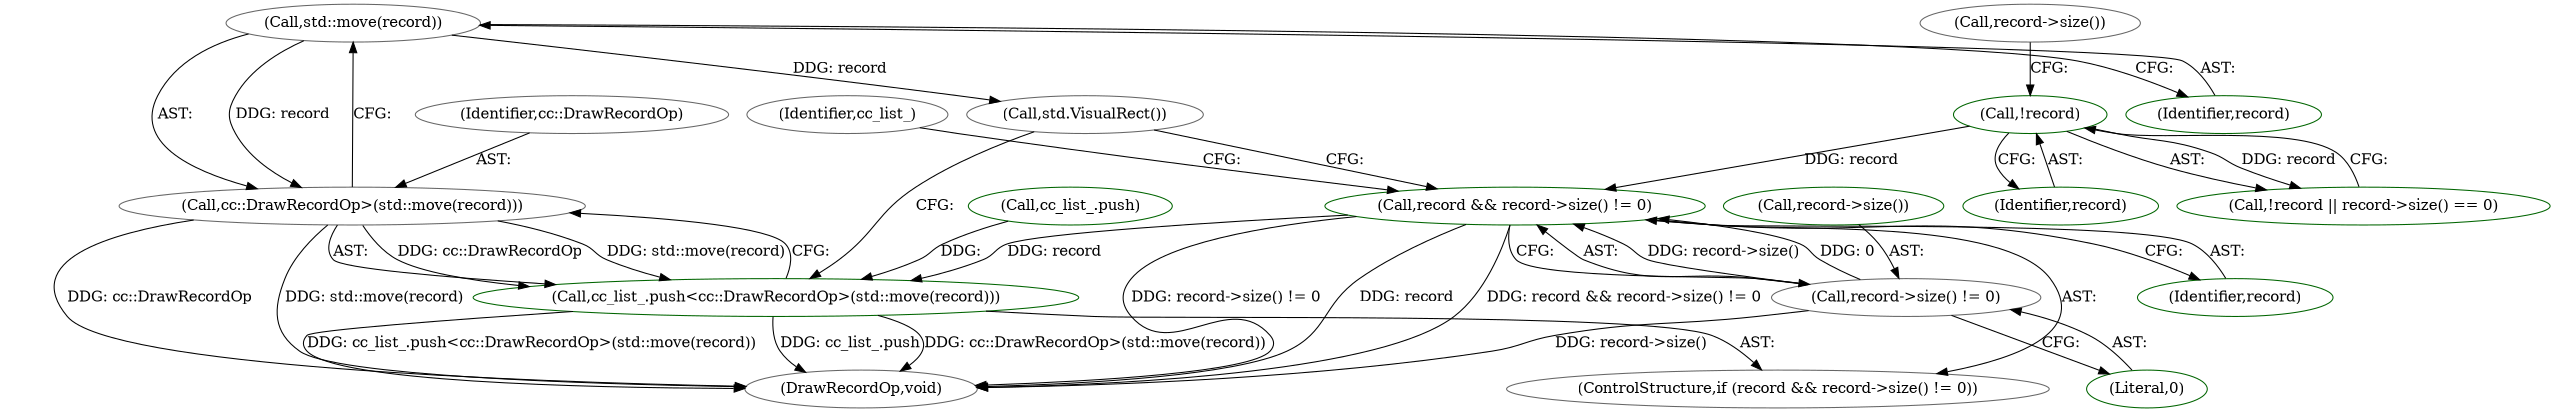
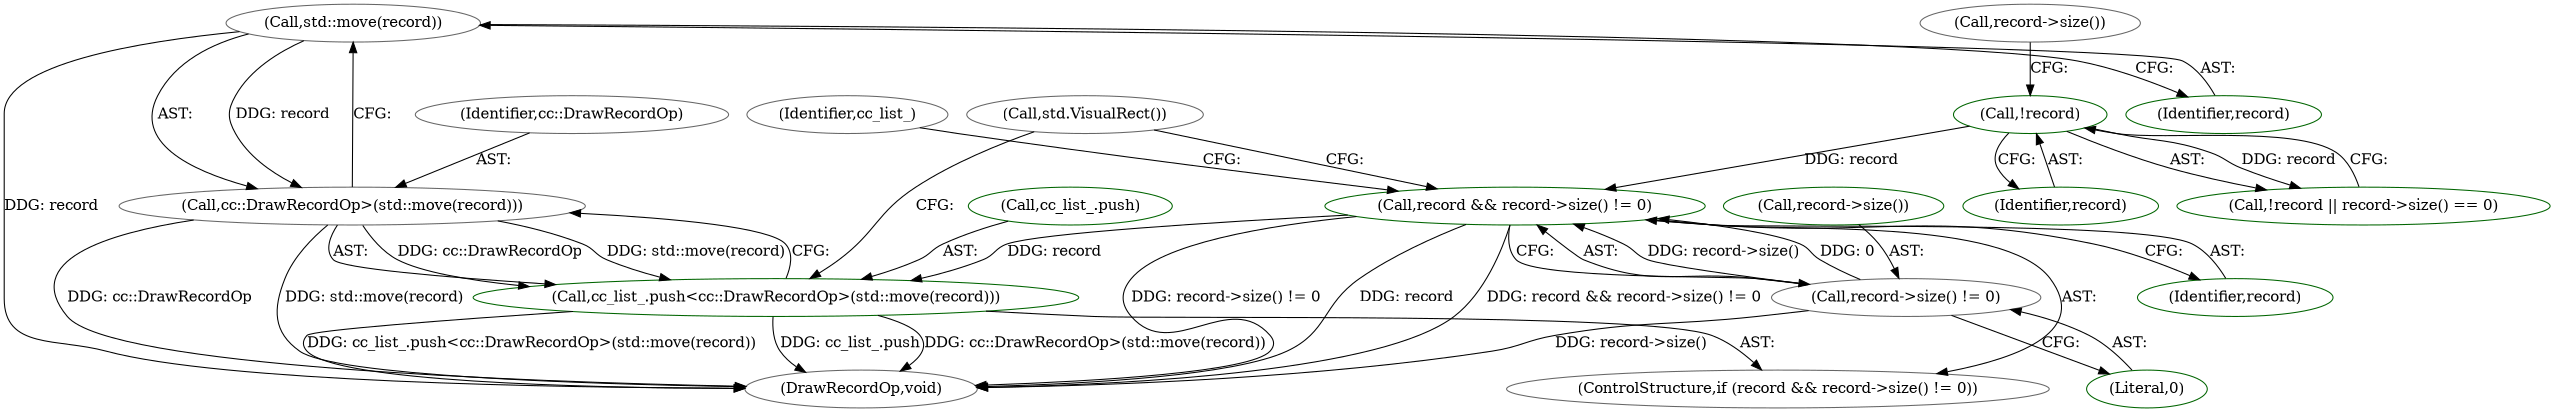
edge "(Call,std::move(record))" -> "(Call,std.VisualRect())": now "(Call,std::move(record))" -> "(DrawRecordOp,void)"
edge "(Call,cc_list_.push)" -> "(Call,cc_list_.push<cc::DrawRecordOp>(std::move(record)))": label "DDG: " -> "AST: "
